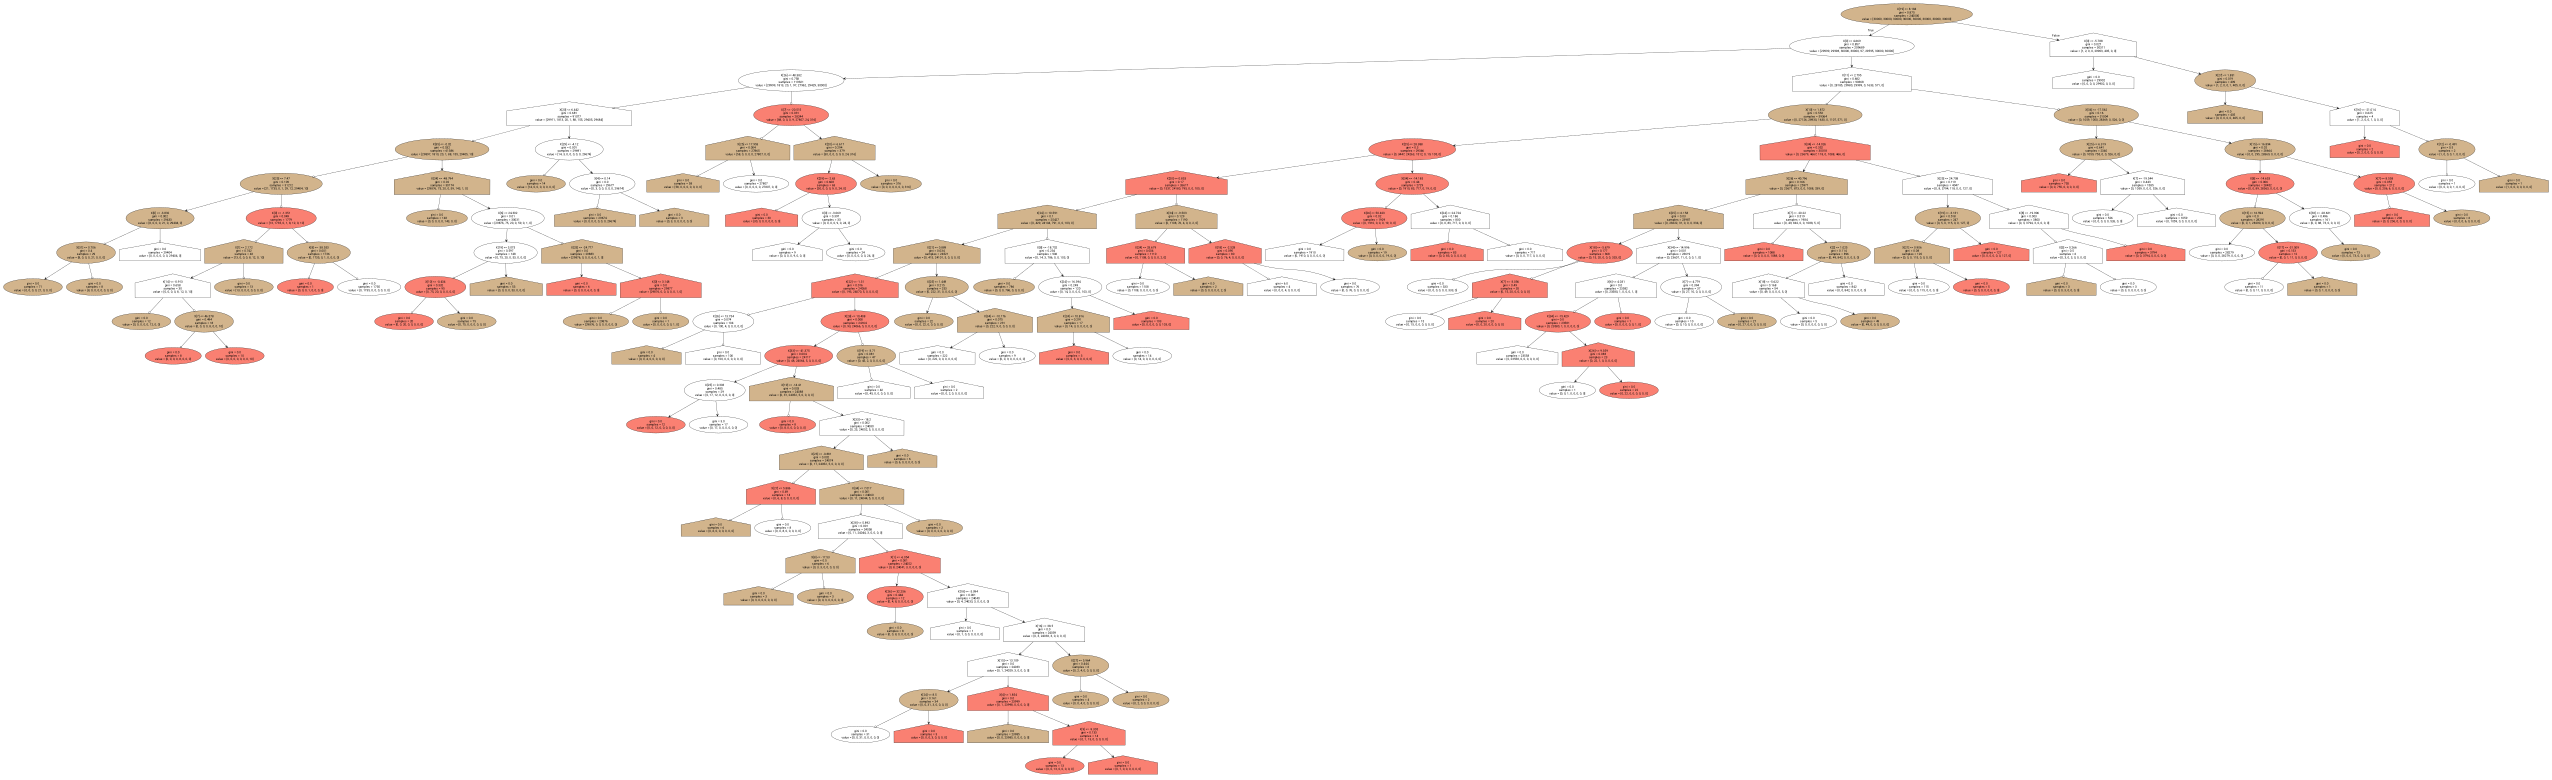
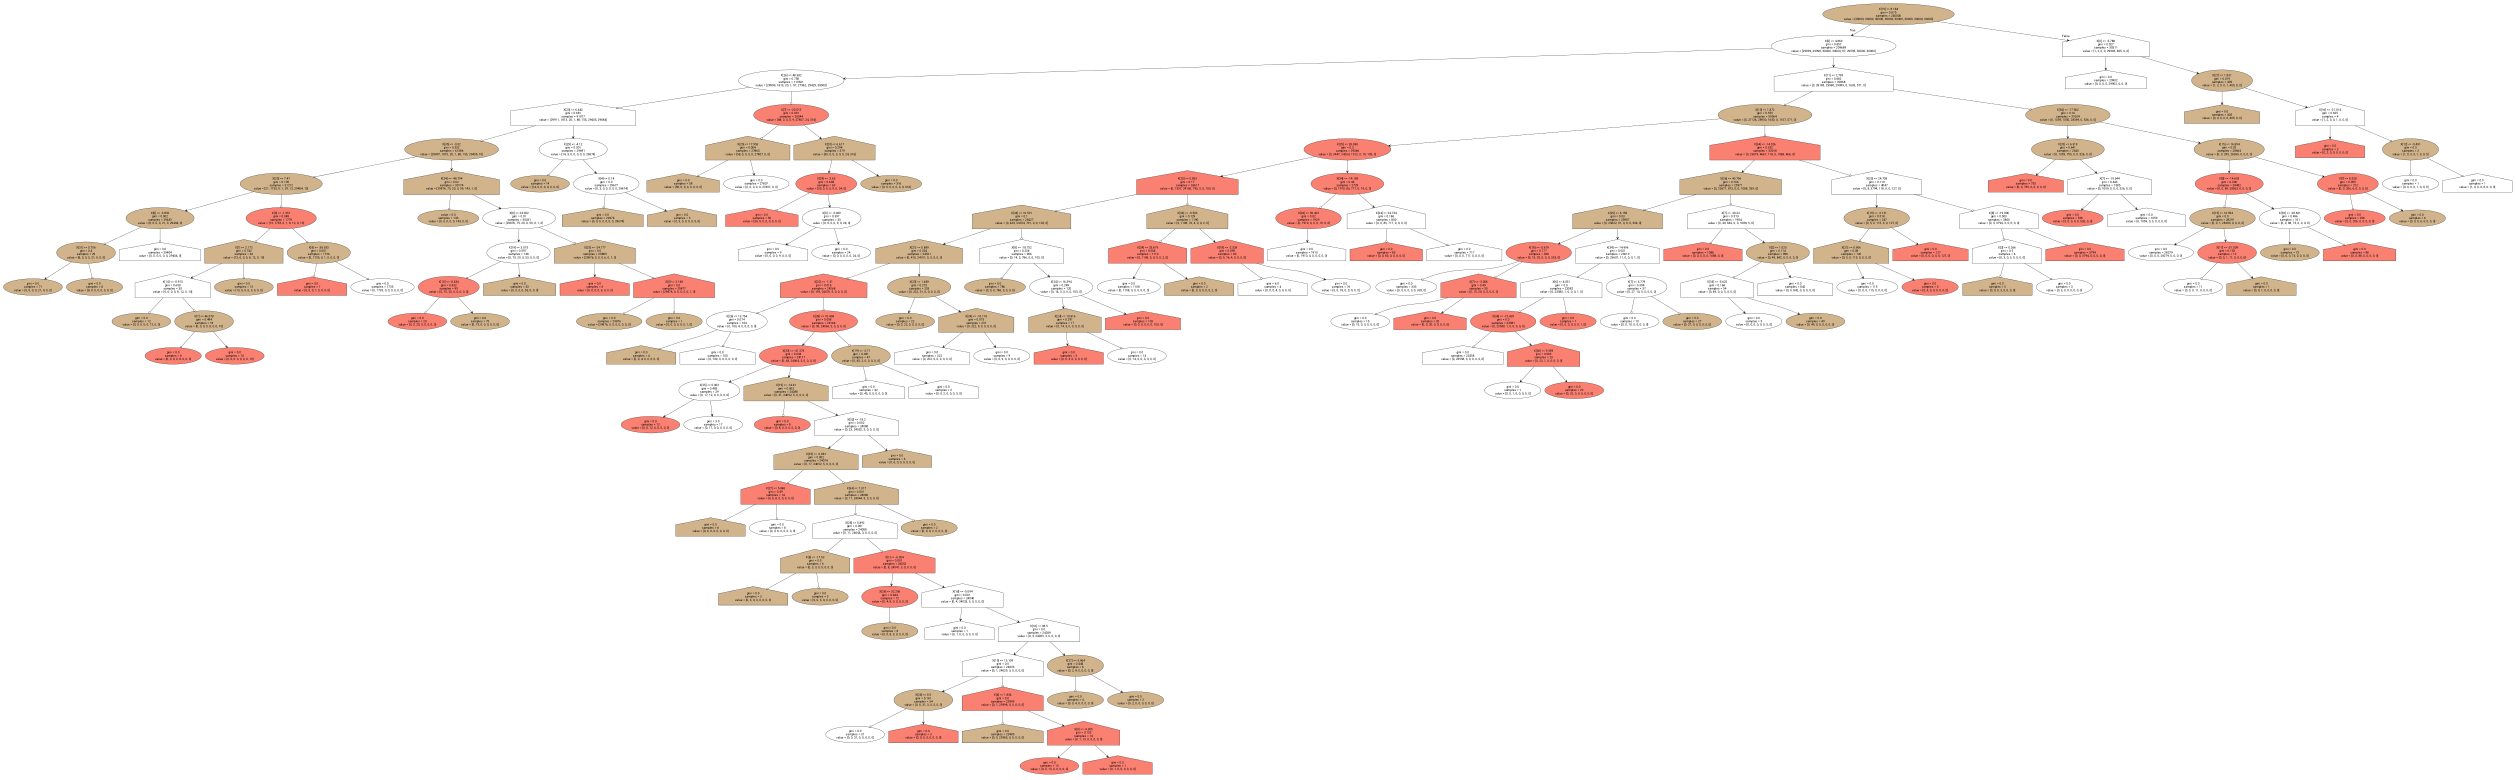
node "gini = 0.0 samples = 1 value = [1, 0, 0, 0, 0, 0, 0, 0]": fillcolor tan -> white
node "gini = 0.0 samples = 143 value = [0, 0, 0, 0, 0, 143, 0, 0]": label "gini = 0.0 samples = 143 value = [0, 0, 0, 0, 0, 143, 0, 0]" -> "value = 0.0 samples = 143 value = [0, 0, 0, 0, 0, 143, 0, 0]"
node "gini = 0.0 samples = 526 value = [0, 0, 0, 0, 0, 526, 0, 0]": fillcolor white -> salmon
node "gini = 0.0 samples = 206 value = [0, 0, 206, 0, 0, 0, 0, 0]": shape house -> ellipse
node "gini = 0.0 samples = 19 value = [0, 0, 0, 0, 0, 19, 0, 0]": removed
node "gini = 0.0 samples = 88 value = [0, 0, 88, 0, 0, 0, 0, 0]": added
node "gini = 0.0 samples = 1 value = [0, 0, 0, 1, 0, 0, 0, 0]": shape ellipse -> house
